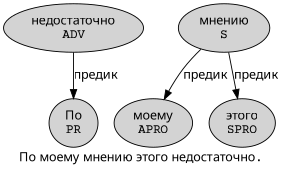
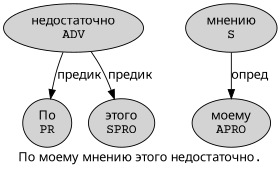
edge "мнению S" -> "этого SPRO": now "недостаточно ADV" -> "этого SPRO"
edge "мнению S" -> "моему APRO": label "предик" -> "опред"
